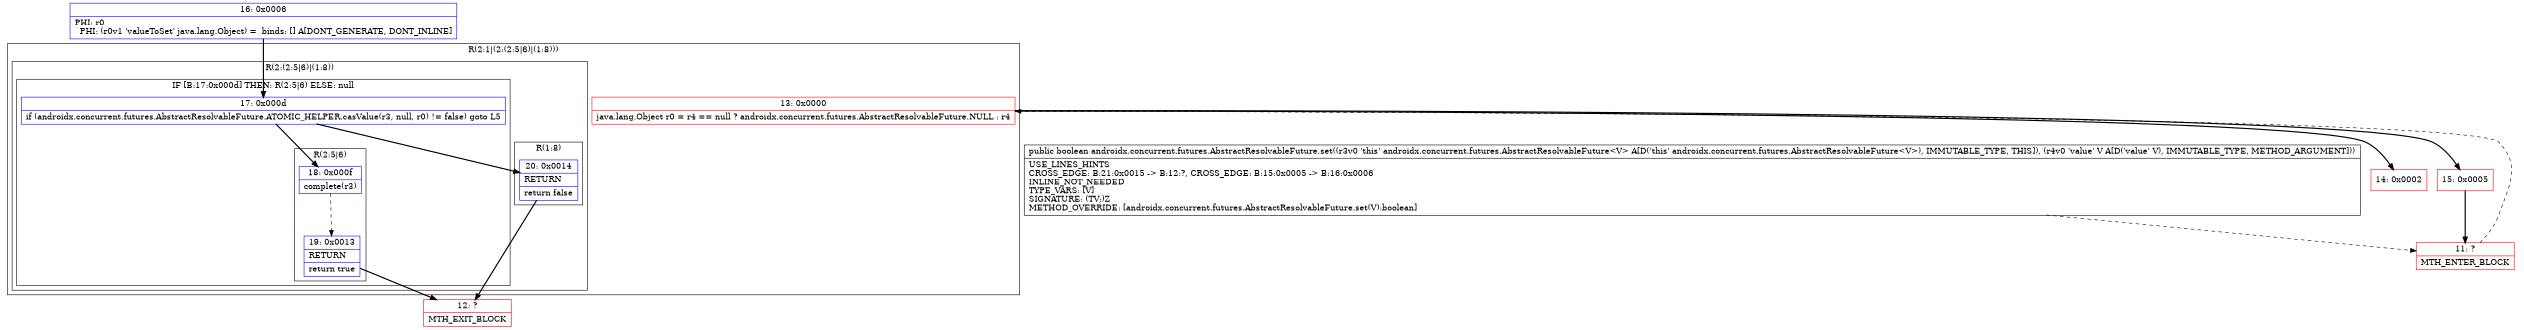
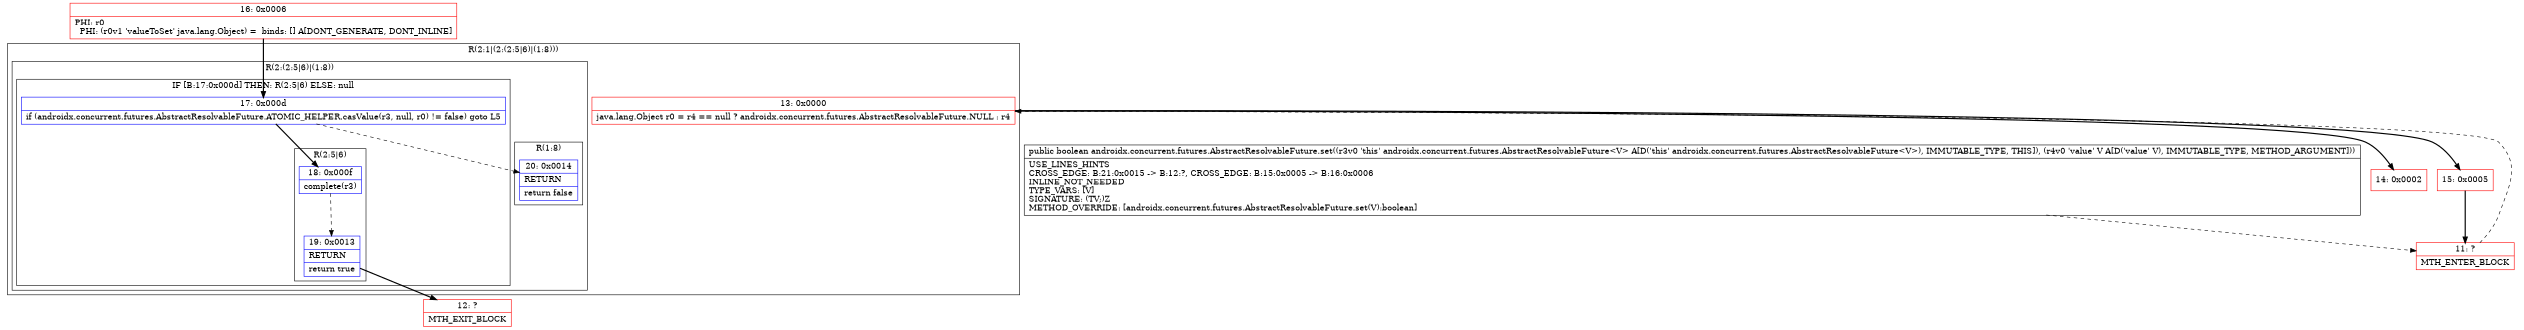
node "16: 0x0006": color blue -> red
edge "17: 0x000d" -> "20: 0x0014": style bold -> dashed
edge "20: 0x0014" -> "12: ?": removed
